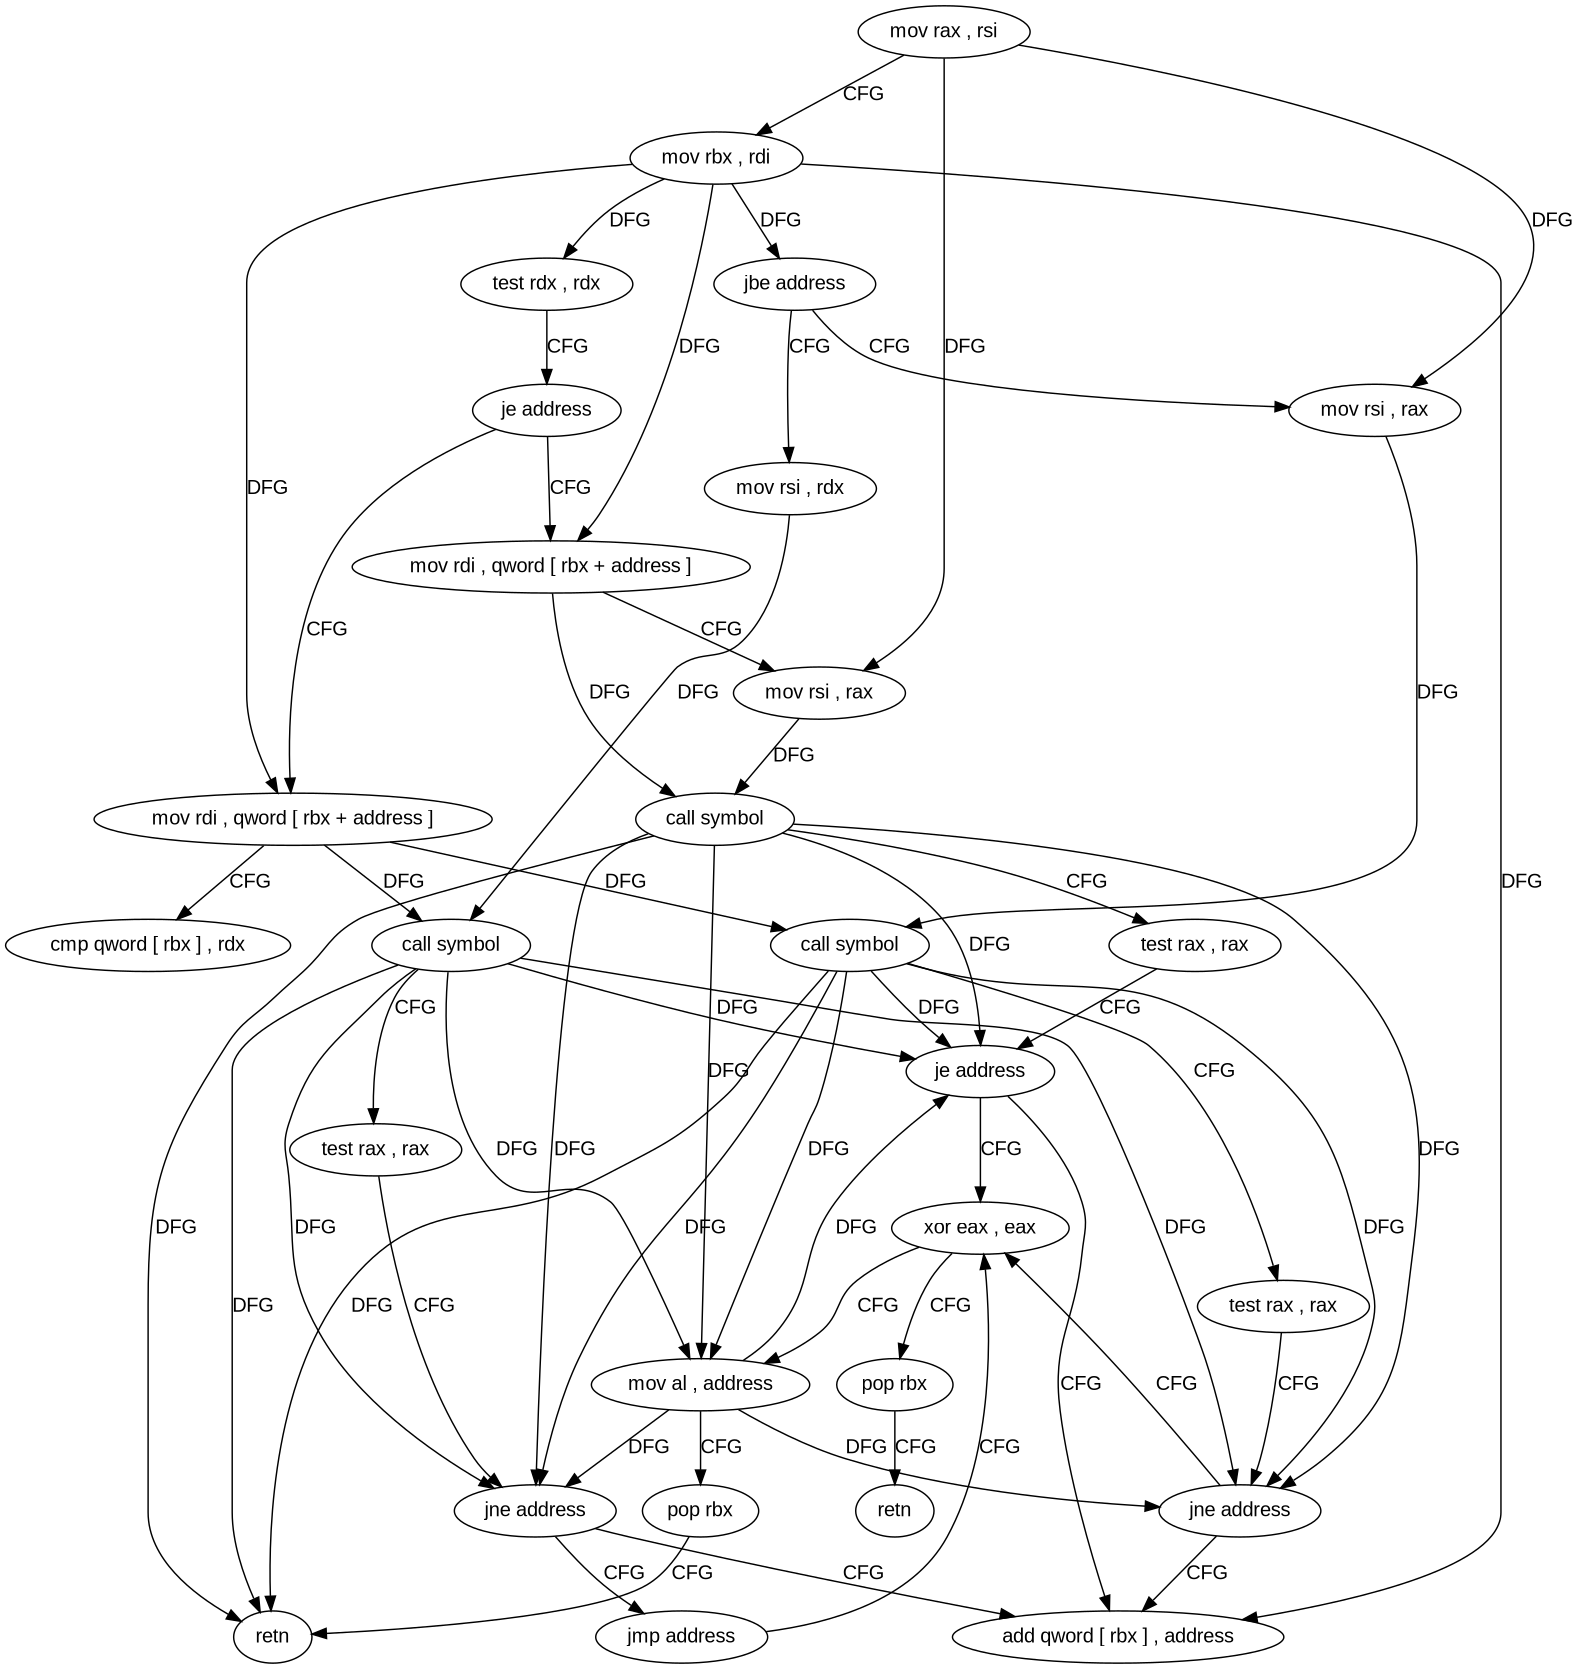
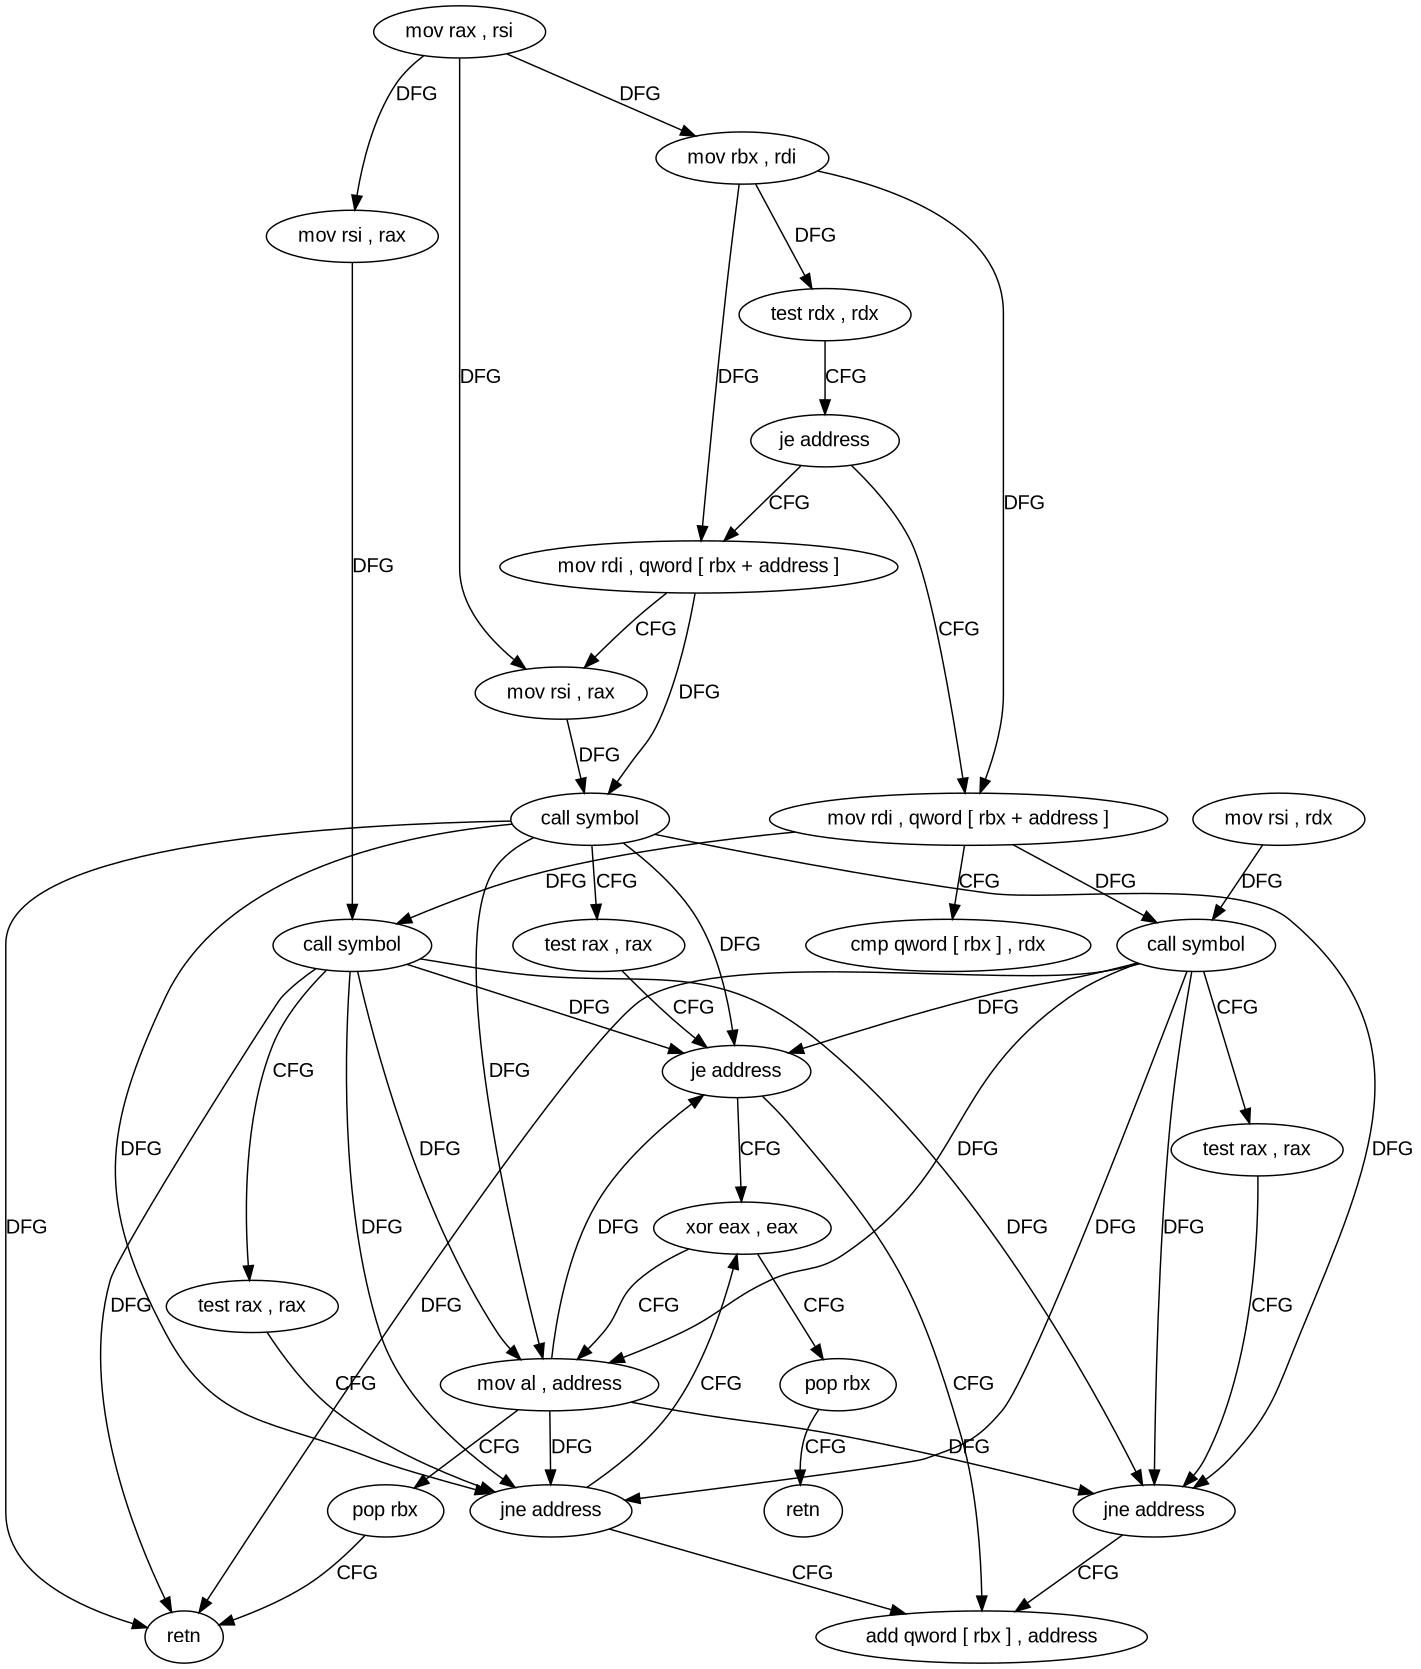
edge "mov rax , rsi" -> "mov rbx , rdi": label "CFG" -> "DFG"
node "jbe address": removed
edge "mov rbx , rdi" -> "add qword [ rbx ] , address": removed, label "DFG"
node "jmp address": removed
